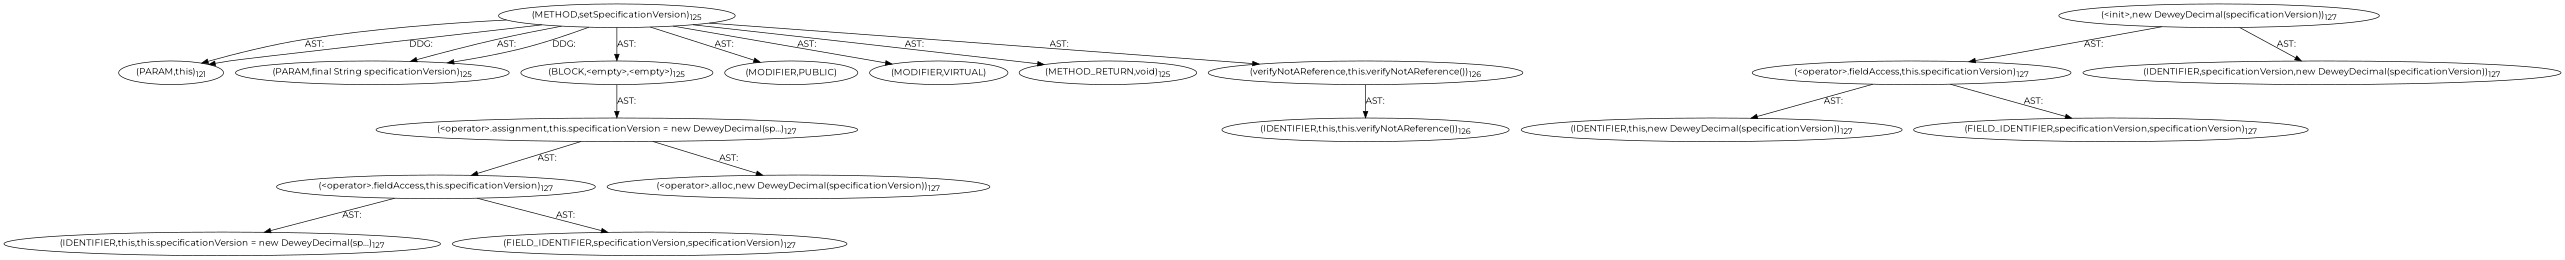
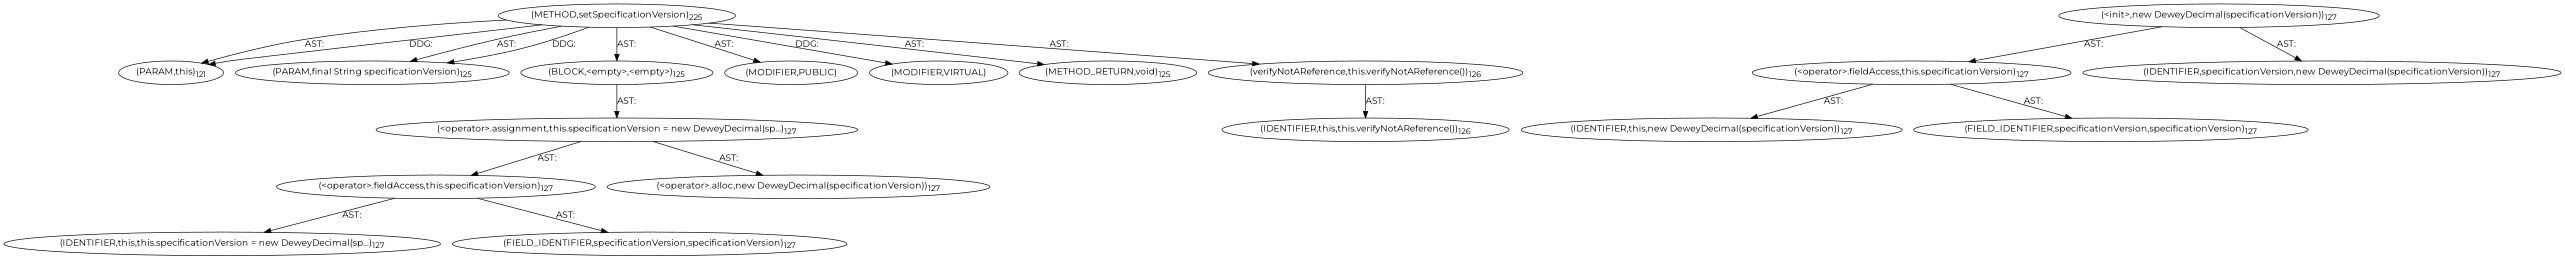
node "(METHOD,setSpecificationVersion)": text "125" -> "225"
edge "(METHOD,setSpecificationVersion)" -> "(MODIFIER,VIRTUAL)": label "AST: " -> "DDG: "
